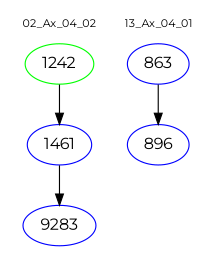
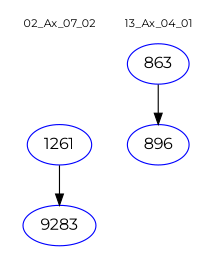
cluster "02_Ax_04_02": label "02_Ax_04_02" -> "02_Ax_07_02"
node "1242": removed
node "1461": label "1461" -> "1261"
